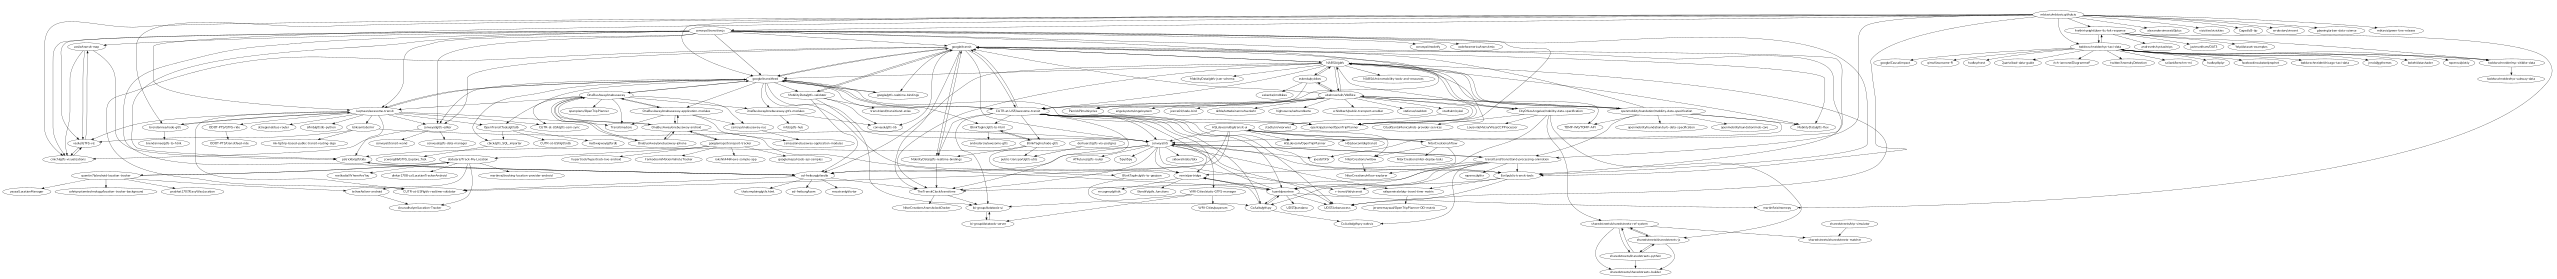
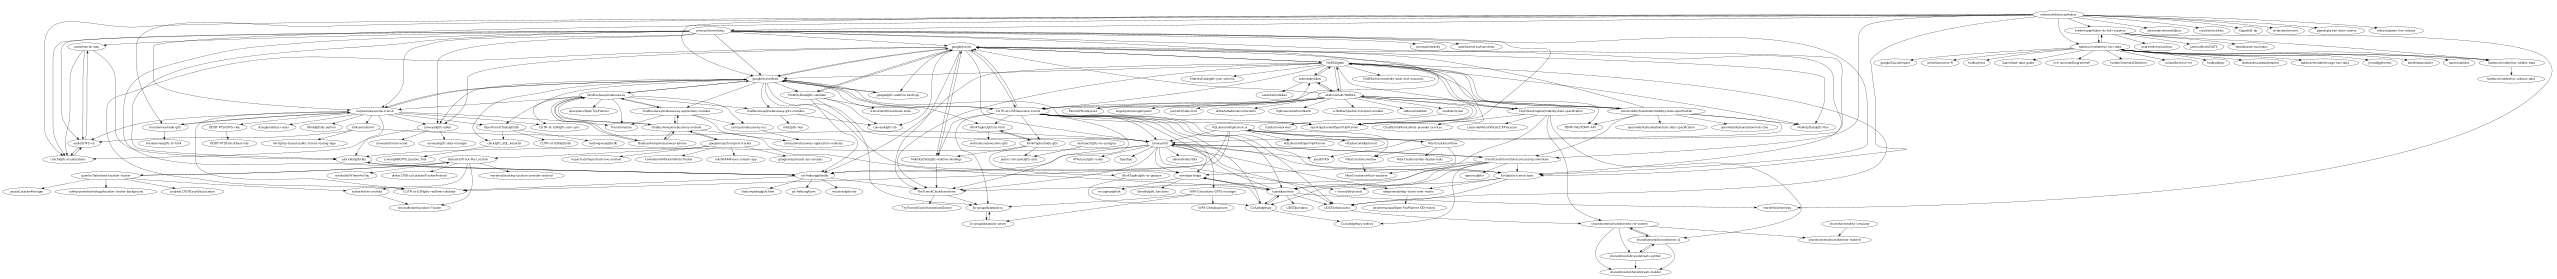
edge "eskerda/pybikes" -> "PierrickP/multicycles": reversed
node "NitorCreations/transitclockDocker": label "NitorCreations/transitclockDocker" -> "TheTransitClock/transitclockDocker"
edge "sharedstreets/sharedstreets-python" -> "sharedstreets/sharedstreets-ref-system": now "UDST/urbanaccess" -> "sharedstreets/sharedstreets-ref-system"
